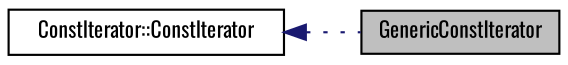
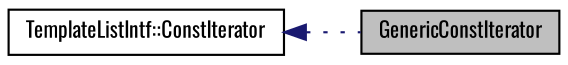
node "ConstIterator::ConstIterator": label "ConstIterator::ConstIterator" -> "TemplateListIntf::ConstIterator"
